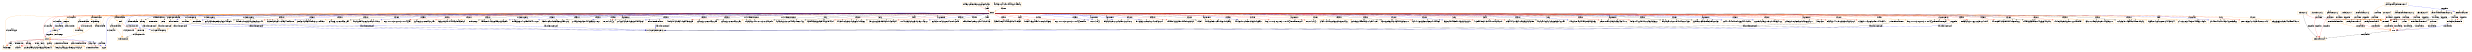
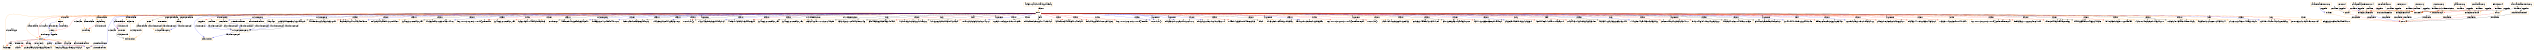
edge "eb9fe676eae2cdf0306366ac6e984f50" -> "NULL": reversed
edge ":Cartago_Paraje_de_Pozo_2014" -> ":Termanthia_2000": now ":Cartago_Paraje_de_Pozo_2014" -> ":Bodegas_San_Roman"
edge ":Vatan_Tinta_de_Toro_2018" -> ":Ordonez": added, label ":IsAgedIn"
node ":La_Mula_de_la_Roman_2016": label ":La_Mula_de_la_Roman_2016" -> ":La_Mula_de_la_Quietud_2016"
edge "NULL" -> ":Rating": label ":withRestrictions" -> ":propertyPredicate"
edge "NULL" -> "f1e9cd41f668abf904072e76f2d483e5": label ":head" -> "rdf:first"
edge "NULL" -> "c3b19de719d2ab77ad504560ecfcd986": label "owl:onClass" -> "rdf:first"
node ":Red": label ":Red" -> ":HighPrice"
node "http://www.w3.org/2003/11/swrlb#ffa": label "http://www.w3.org/2003/11/swrlb#ffa" -> "http://www.w3.org/2003/11/swrlb#greaterThan"
node "1b91e03eb94cb3a0bbdbd40a6e0eac66": label "1b91e03eb94cb3a0bbdbd40a6e0eac66" -> "1b91e03eb94cb3a0ffa40a6e0eac66"
edge ":Victorino_2013" -> ":Teso_La_Monja": label ":IsAgedIn" -> "owl:withRestrictions"
edge ":HasWineries" -> "owl:topObjectProperty": reversed
edge ":Toro" -> ":Teso_La_Monja": reversed
